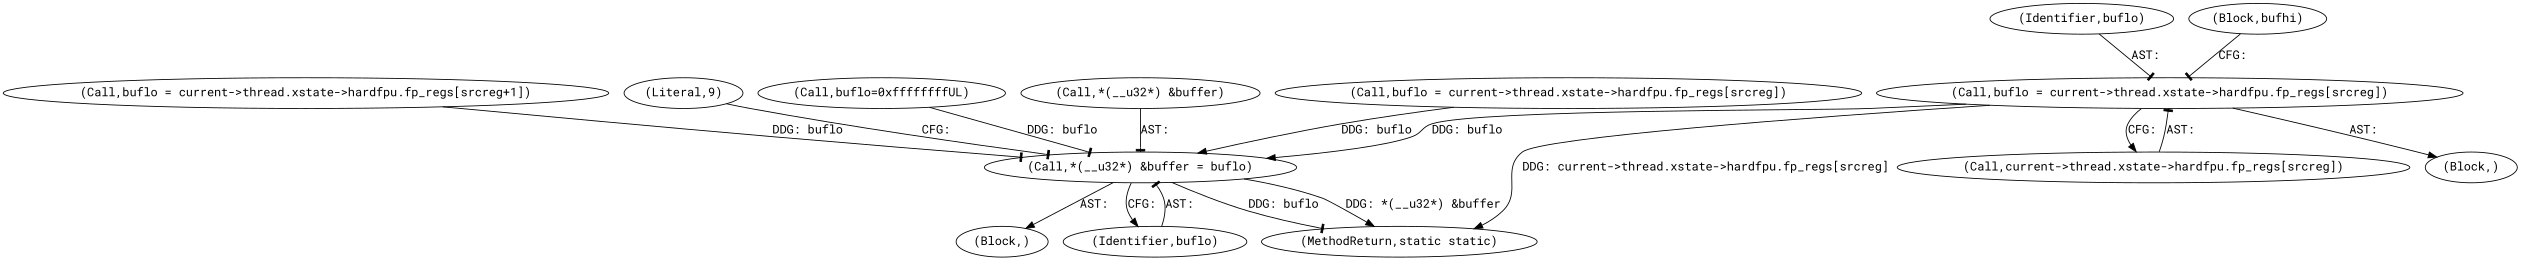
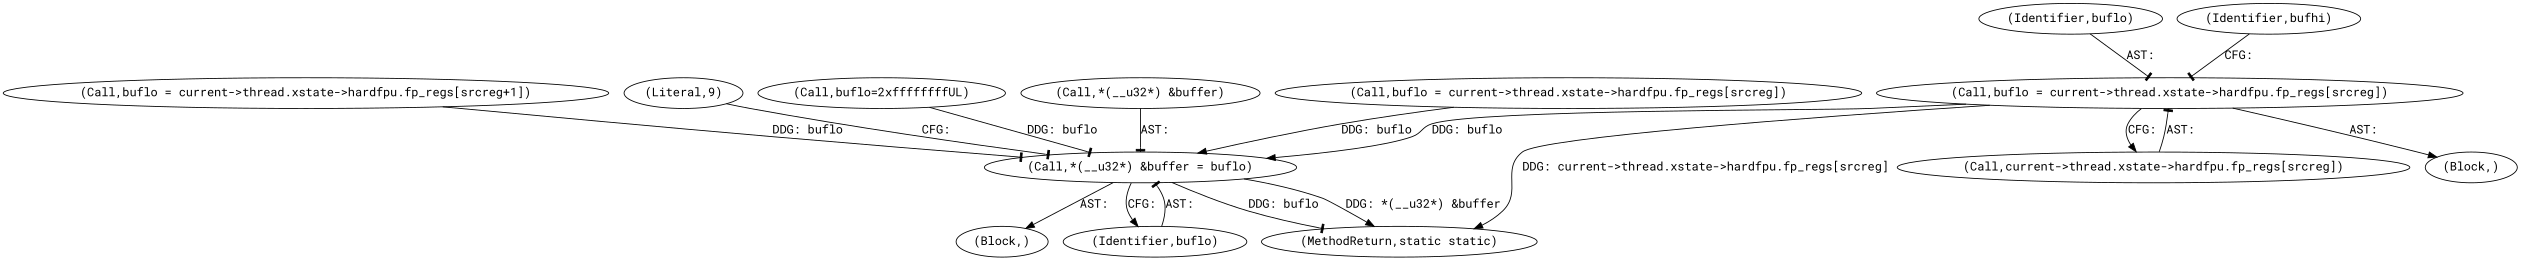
node "(Block,bufhi)": label "(Block,bufhi)" -> "(Identifier,bufhi)"
node "(Call,buflo=0xffffffffUL)": label "(Call,buflo=0xffffffffUL)" -> "(Call,buflo=2xffffffffUL)"
